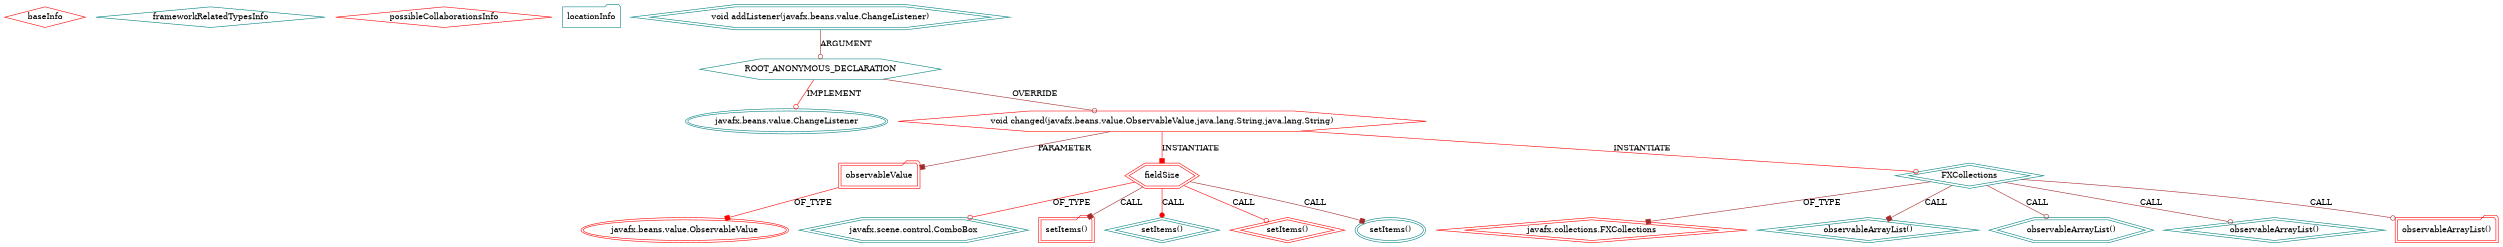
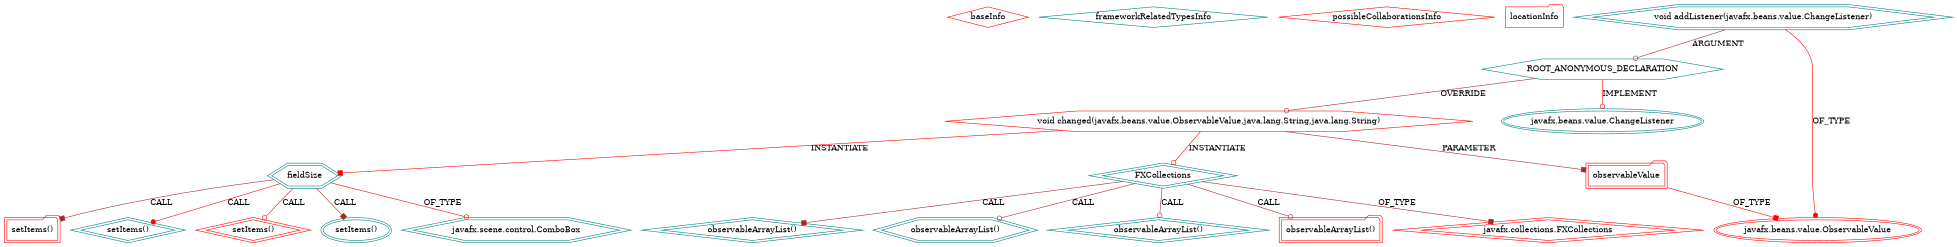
node "locationInfo": color teal -> red
edge "void addListener(javafx.beans.value.ChangeListener)" -> "javafx.beans.value.ObservableValue": added, label "OF_TYPE"
node "fieldSize": color red -> teal
